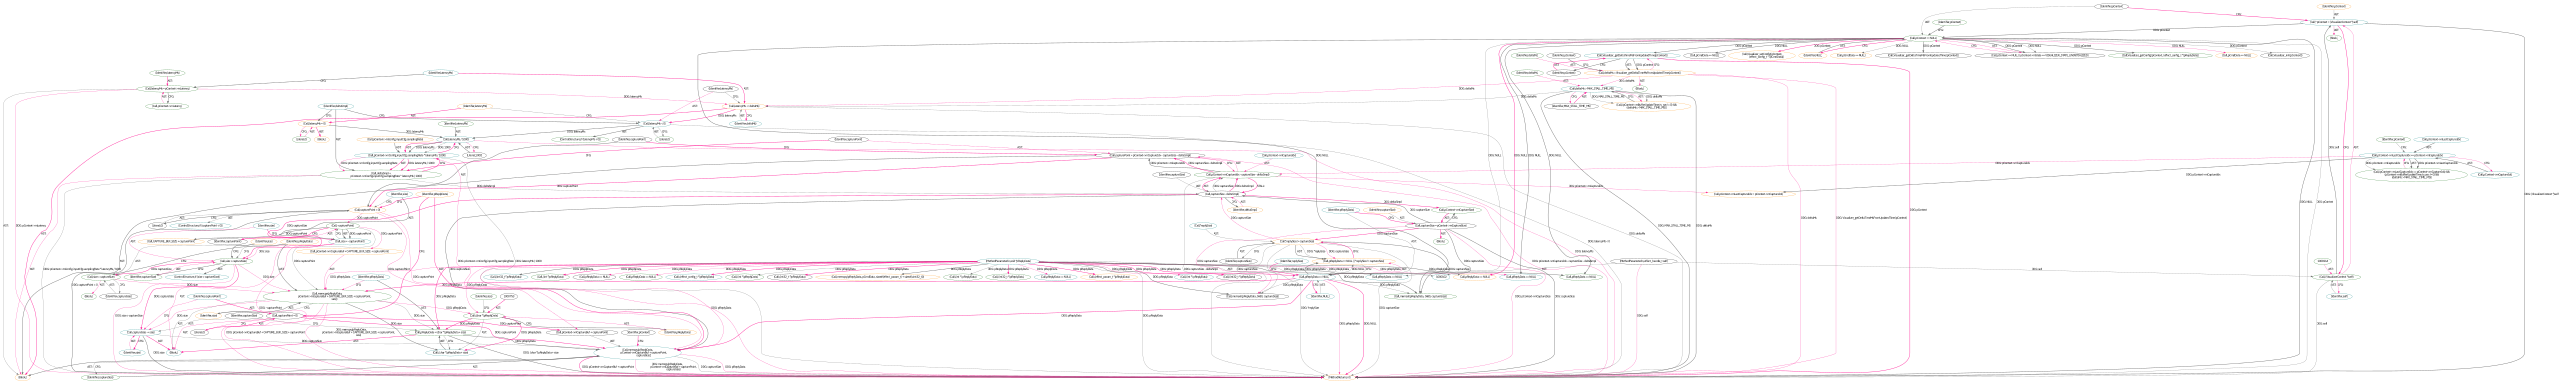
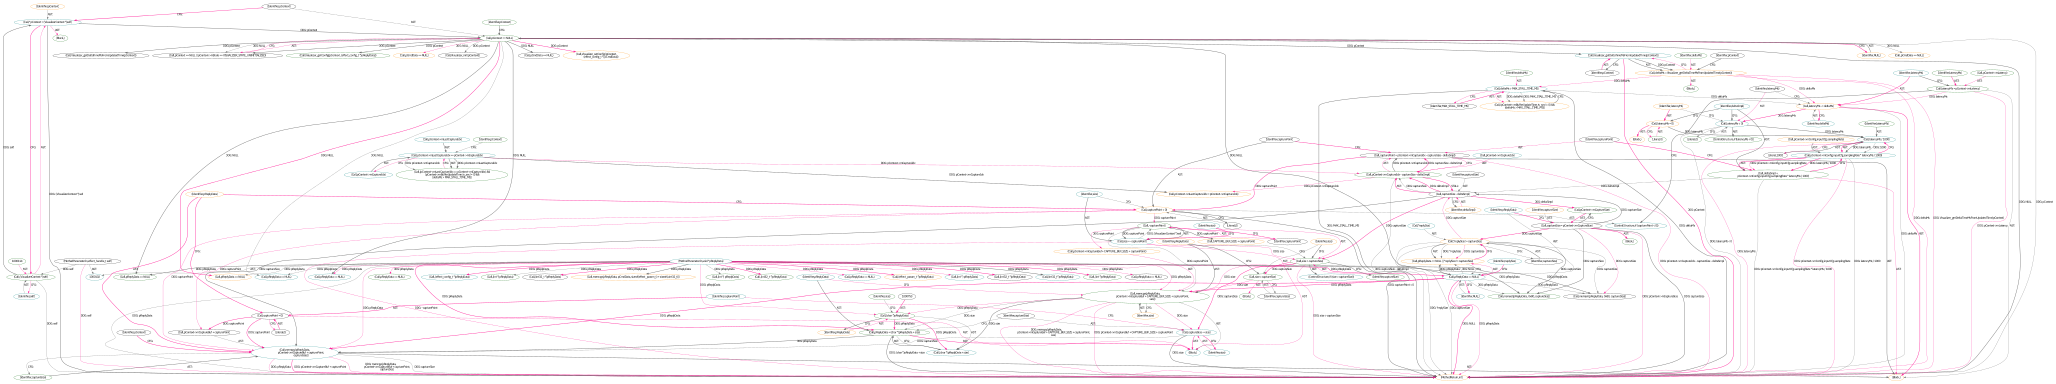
edge "(Call,latencyMs = pContext->mLatency)" -> "(Call,pContext->mLatency)": now "(Call,latencyMs = pContext->mLatency)" -> "(ControlStructure,if (capturePoint < 0))"
edge "(Call,size = -capturePoint)" -> "(Call,-capturePoint)": label "CFG: " -> "DDG: (VisualizerContext *)self"
